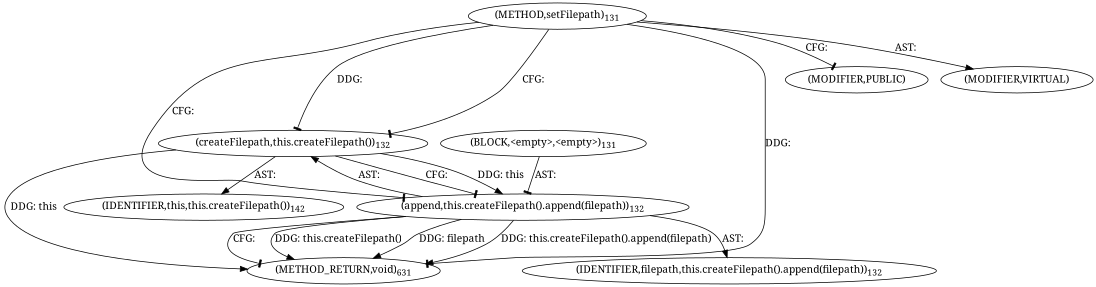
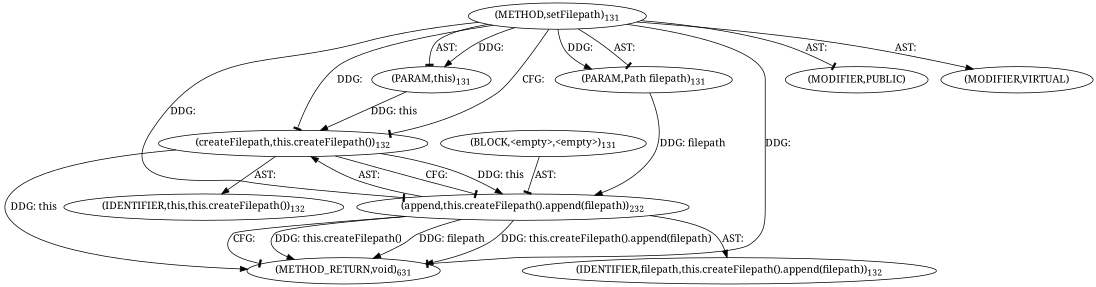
edge "(METHOD,setFilepath)" -> "(MODIFIER,PUBLIC)": label "CFG: " -> "AST: "
node "(PARAM,this)": added
node "(PARAM,Path filepath)": added
edge "(METHOD,setFilepath)" -> "(append,this.createFilepath().append(filepath))": label "CFG: " -> "DDG: "
node "(IDENTIFIER,this,this.createFilepath())": text "142" -> "132"
node "(append,this.createFilepath().append(filepath))": text "132" -> "232"
